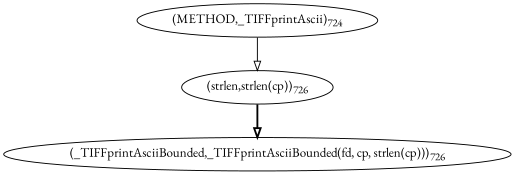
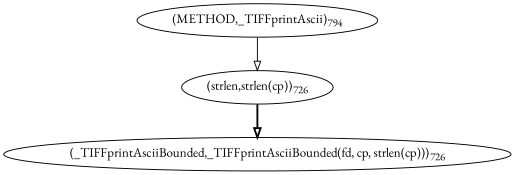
node "(METHOD,_TIFFprintAscii)": text "724" -> "794"
